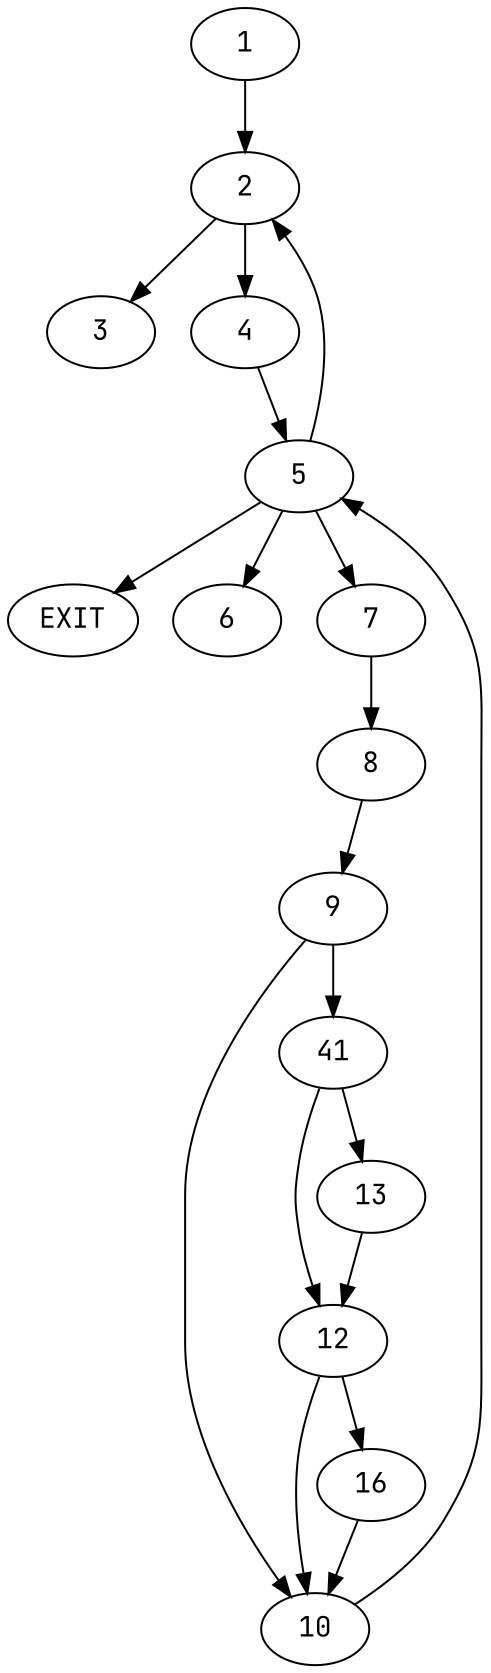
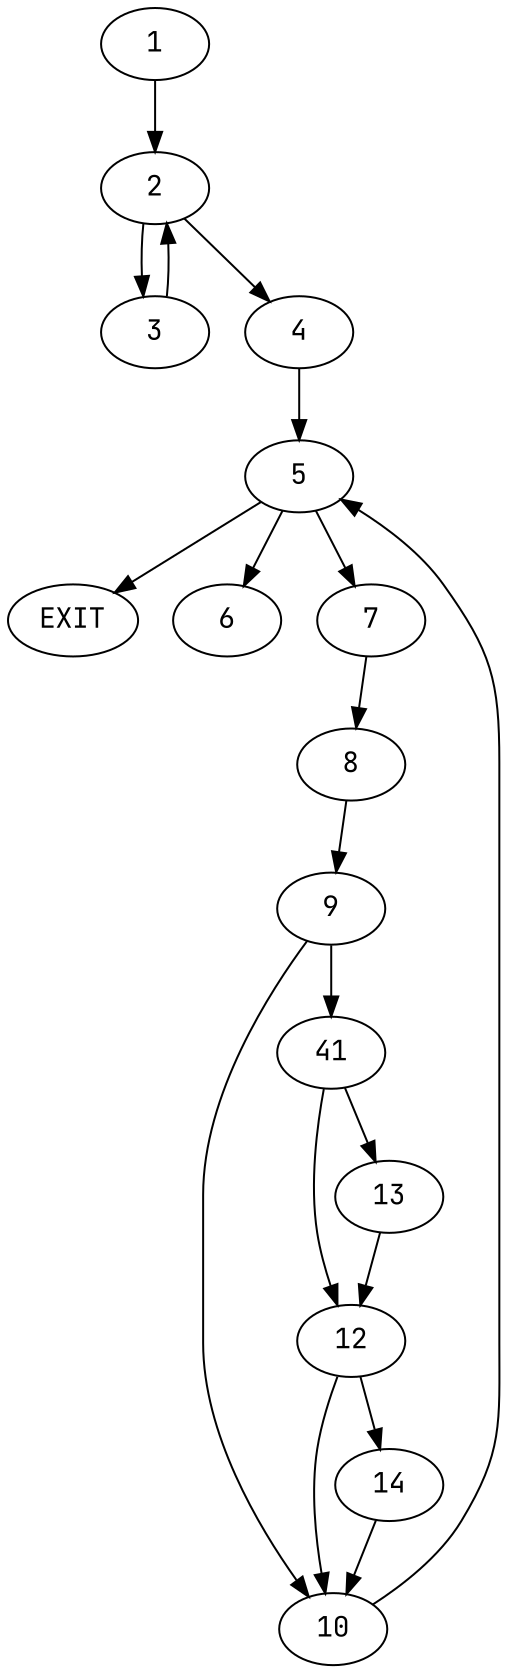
edge "5" -> "2": now "3" -> "2"
node "16": label "16" -> "14"
